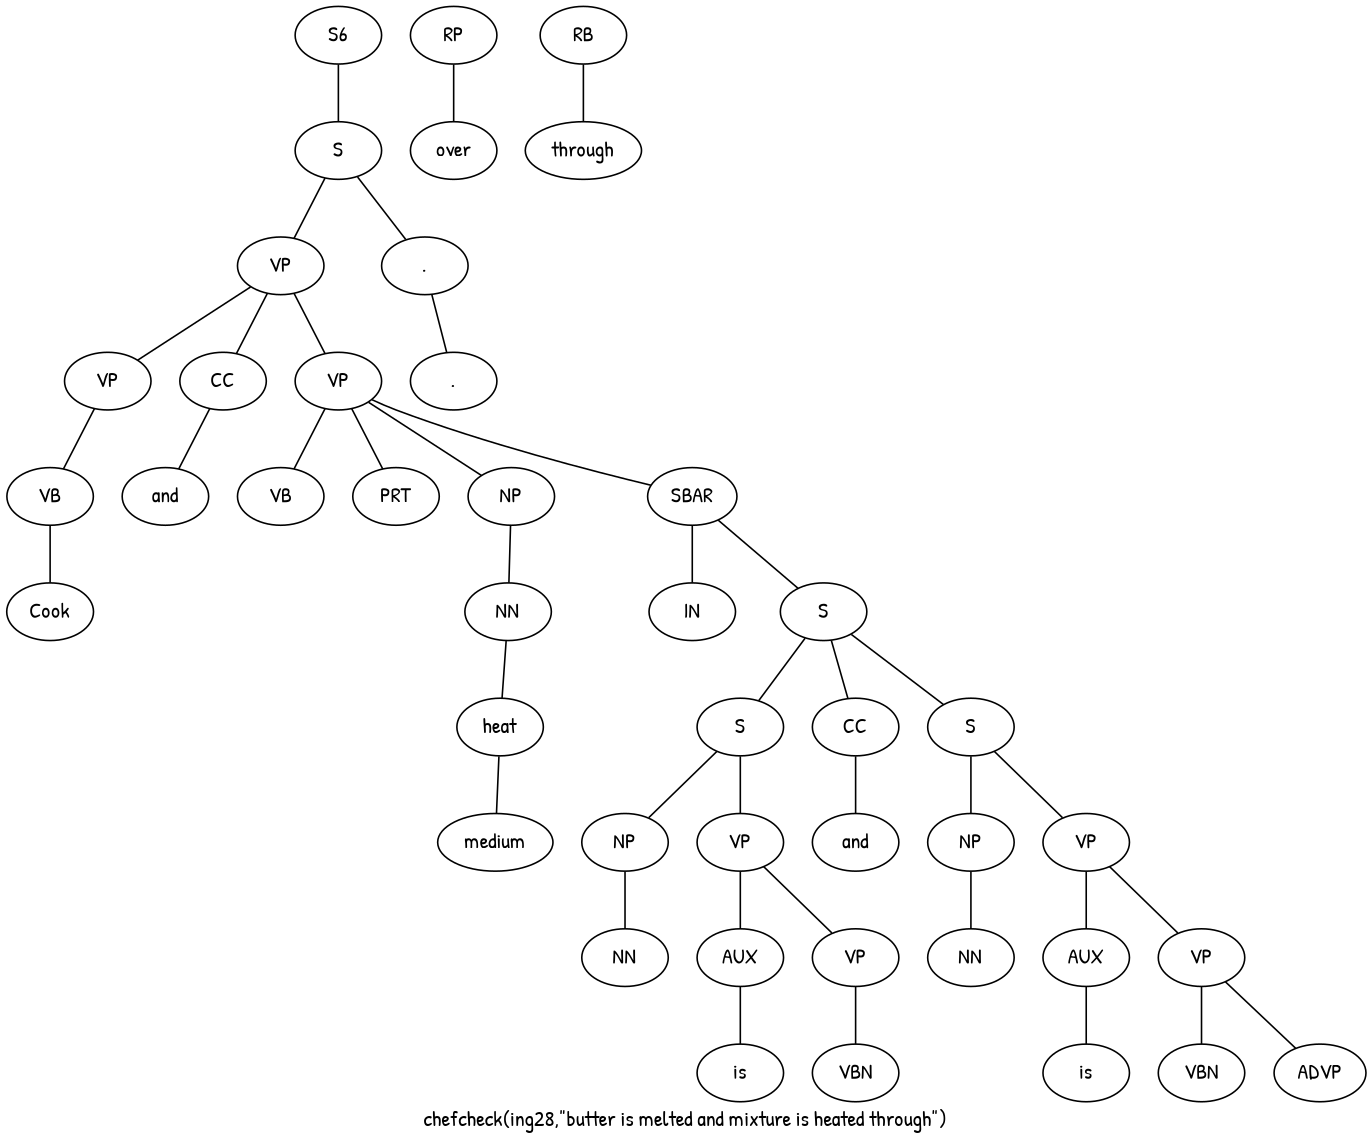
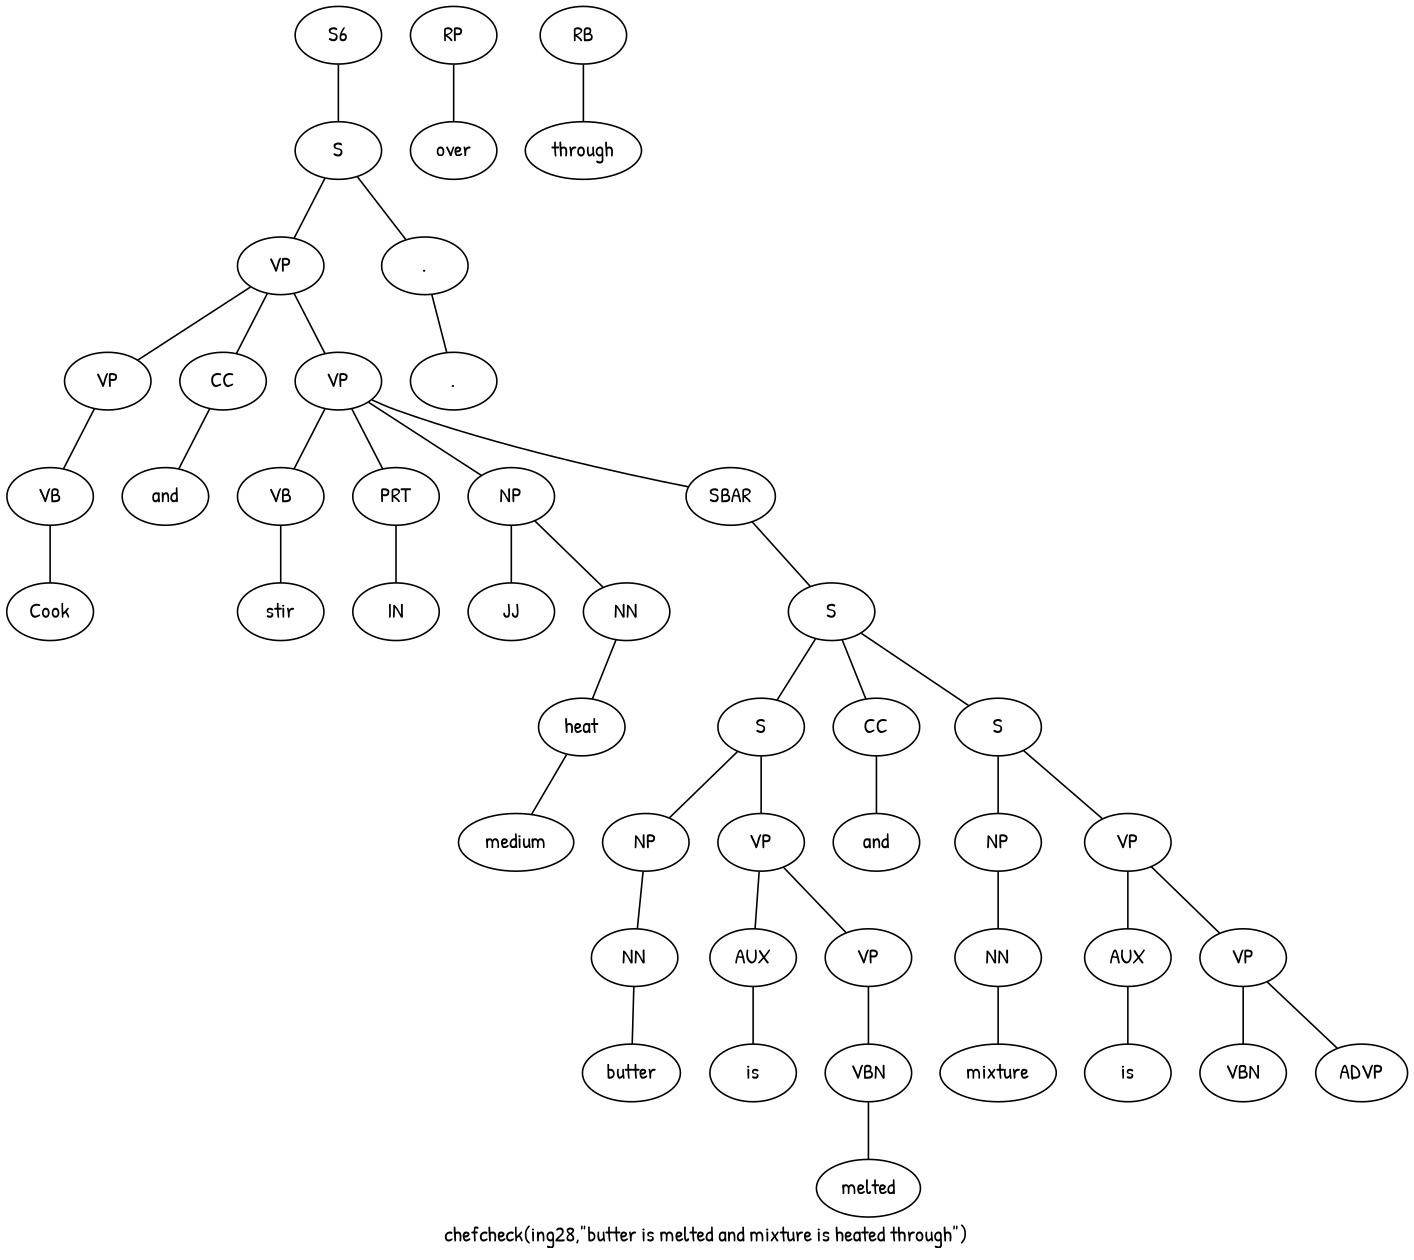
edge "SBAR" -- "IN": now "PRT" -- "IN"
node "stir": added
node "JJ": added
node "butter": added
node "mixture": added
node "melted": added
